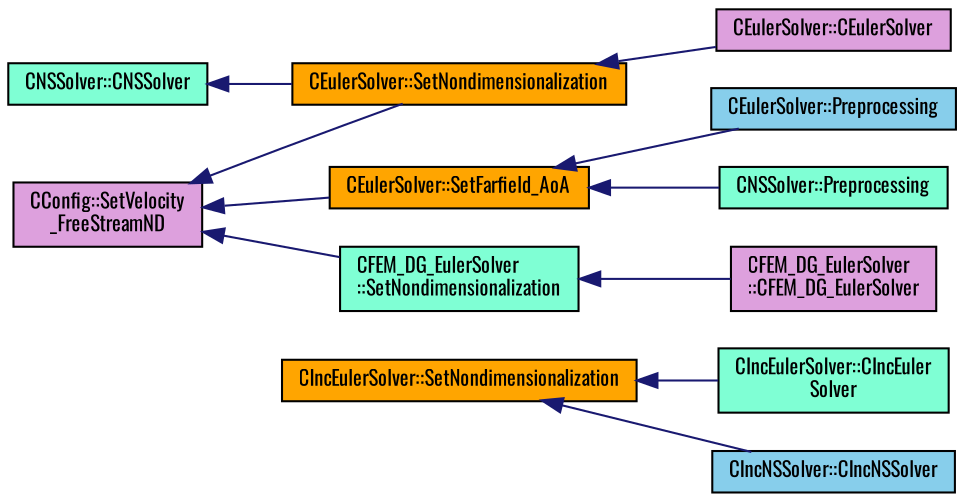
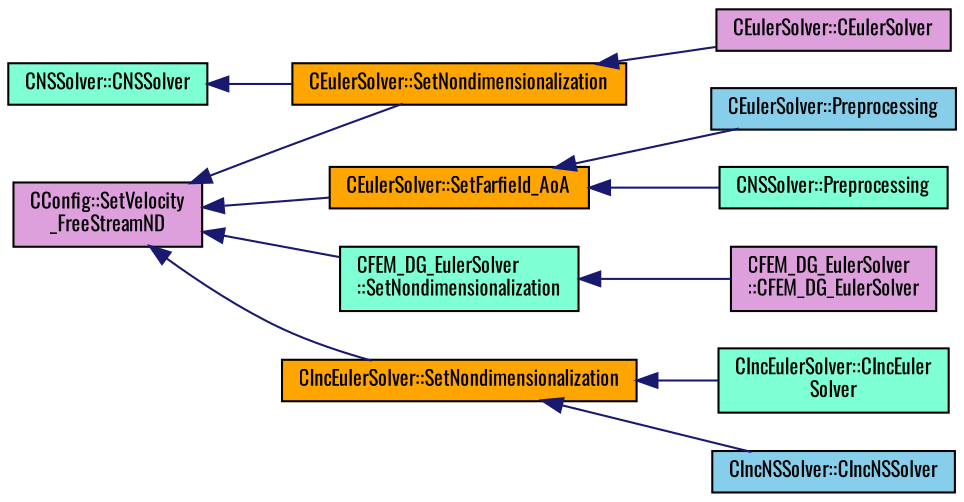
edge "CIncEulerSolver::SetNondimensionalization" -> "CConfig::SetVelocity _FreeStreamND": added
